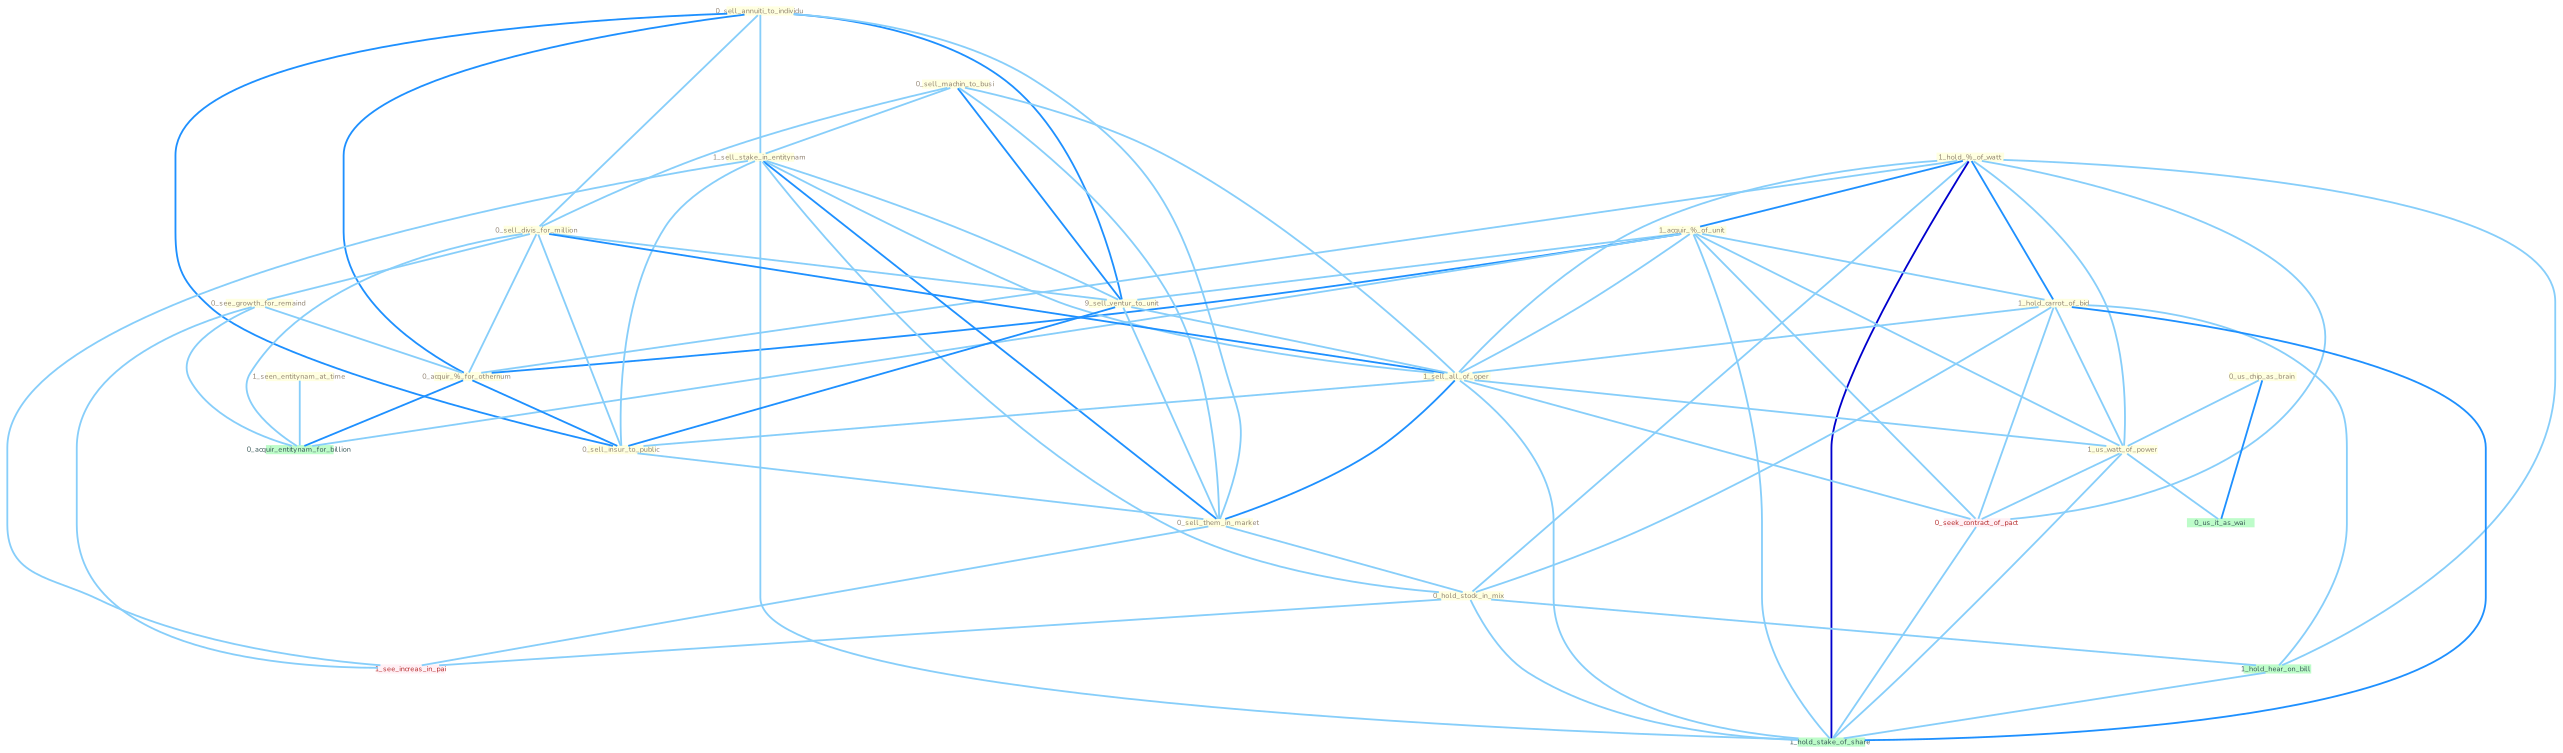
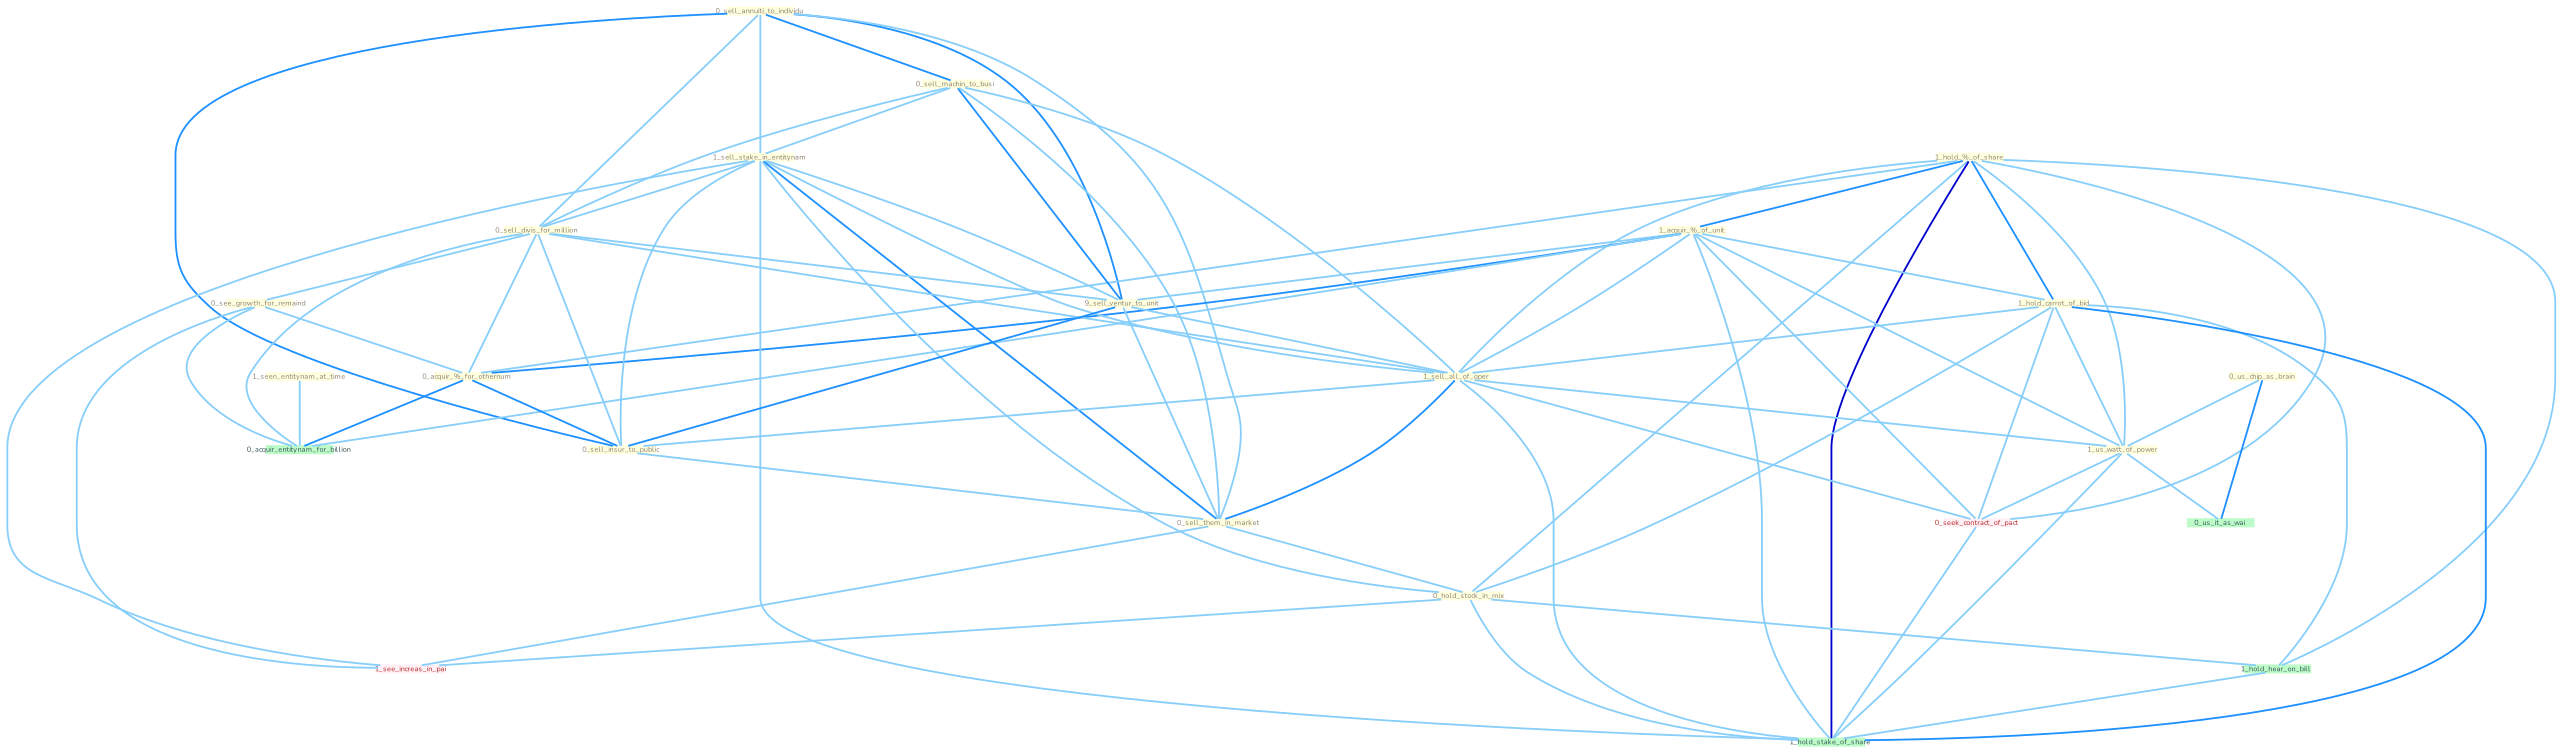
edge "0_sell_annuiti_to_individu" -- "0_acquir_%_for_othernum": now "0_sell_annuiti_to_individu" -- "0_sell_machin_to_busi"
node "1_hold_%_of_watt": label "1_hold_%_of_watt" -> "1_hold_%_of_share"
edge "1_sell_stake_in_entitynam" -- "0_sell_divis_for_million": added
edge "0_sell_divis_for_million" -- "1_sell_all_of_oper": color #1e90ff -> #87cefa
